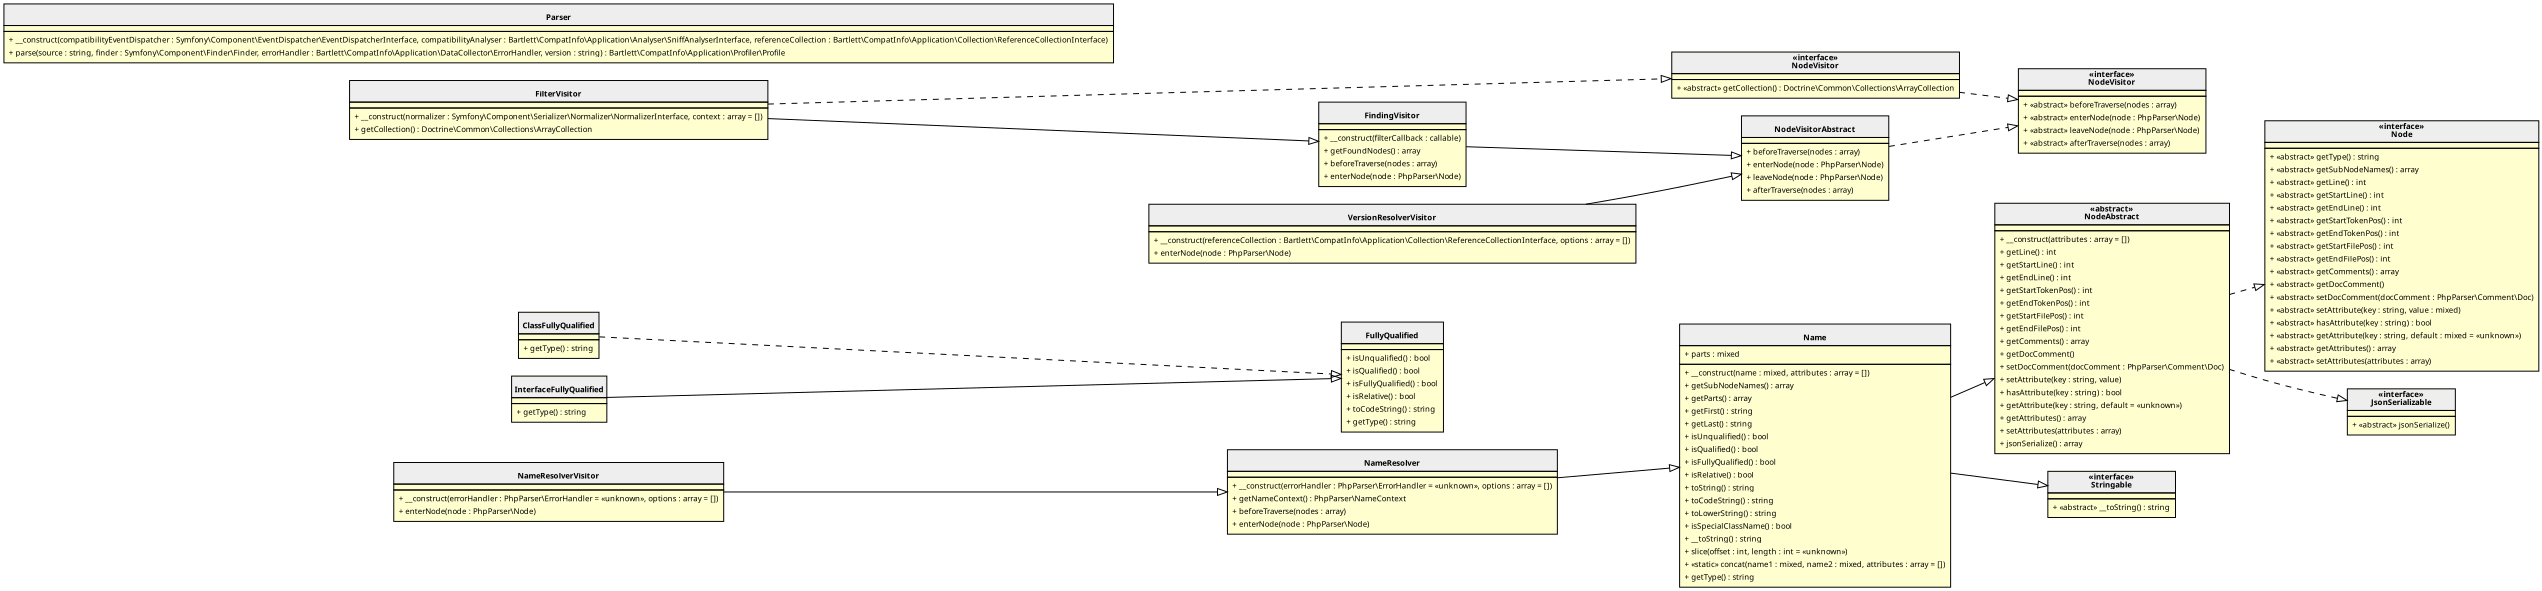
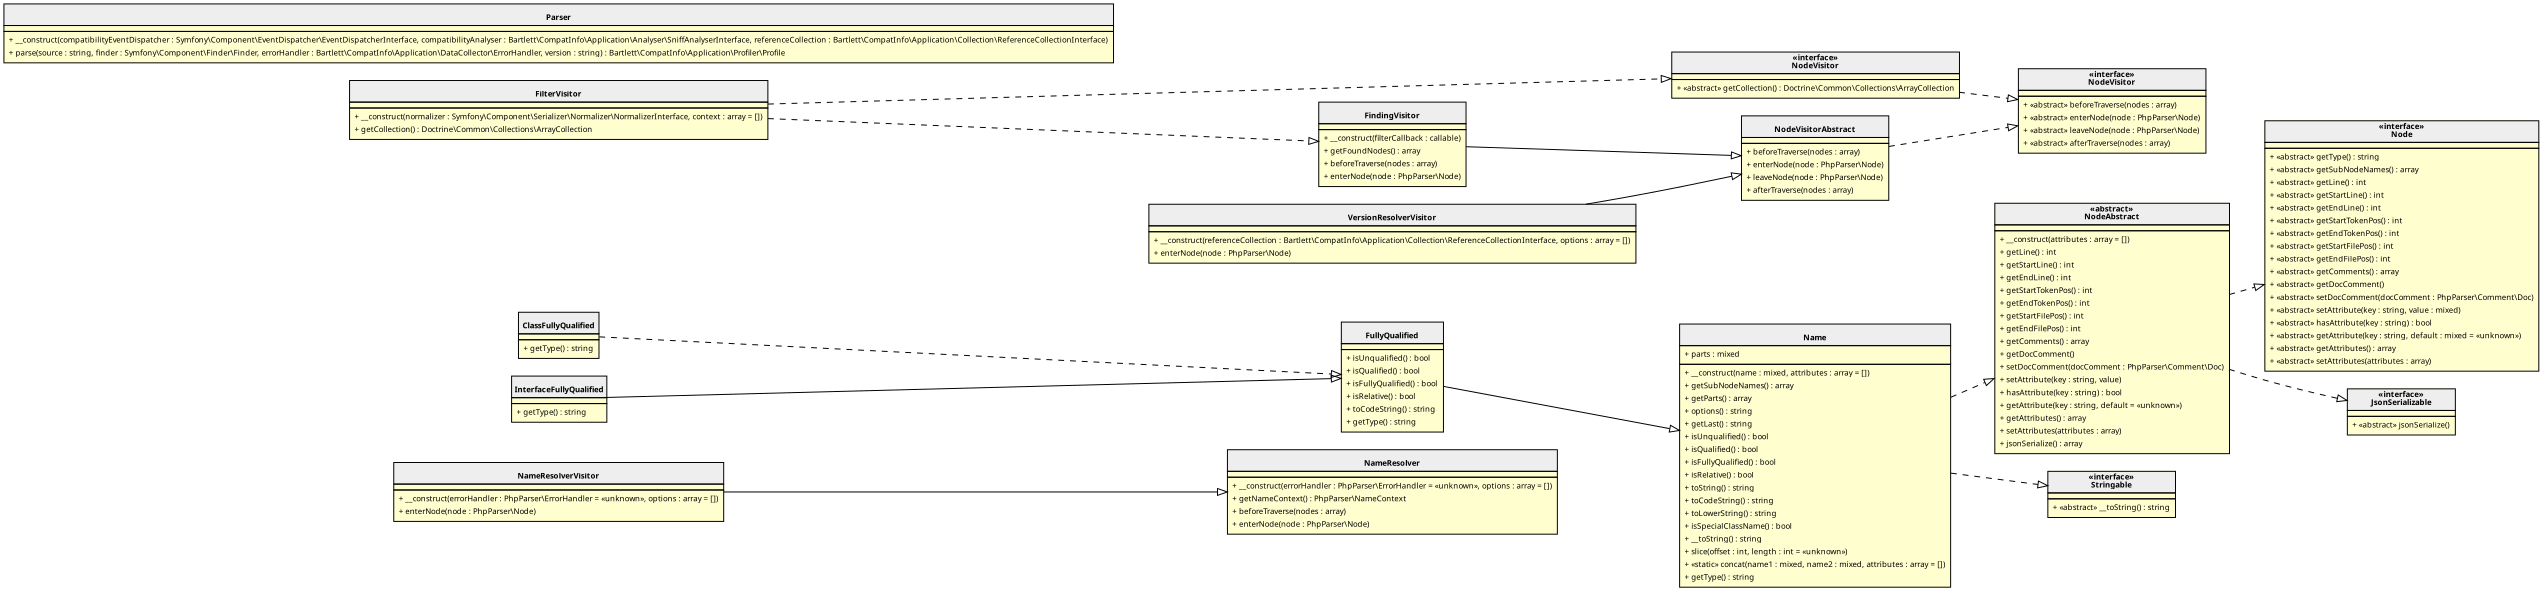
edge "FilterVisitor" -> "FindingVisitor": style filled -> dashed
edge "Name" -> "NodeAbstract": style filled -> dashed
node "Name": text "+ getFirst() : string" -> "+ options() : string"
edge "NameResolver" -> "Name": now "FullyQualified" -> "Name"
edge "Name" -> "Stringable": style filled -> dashed
